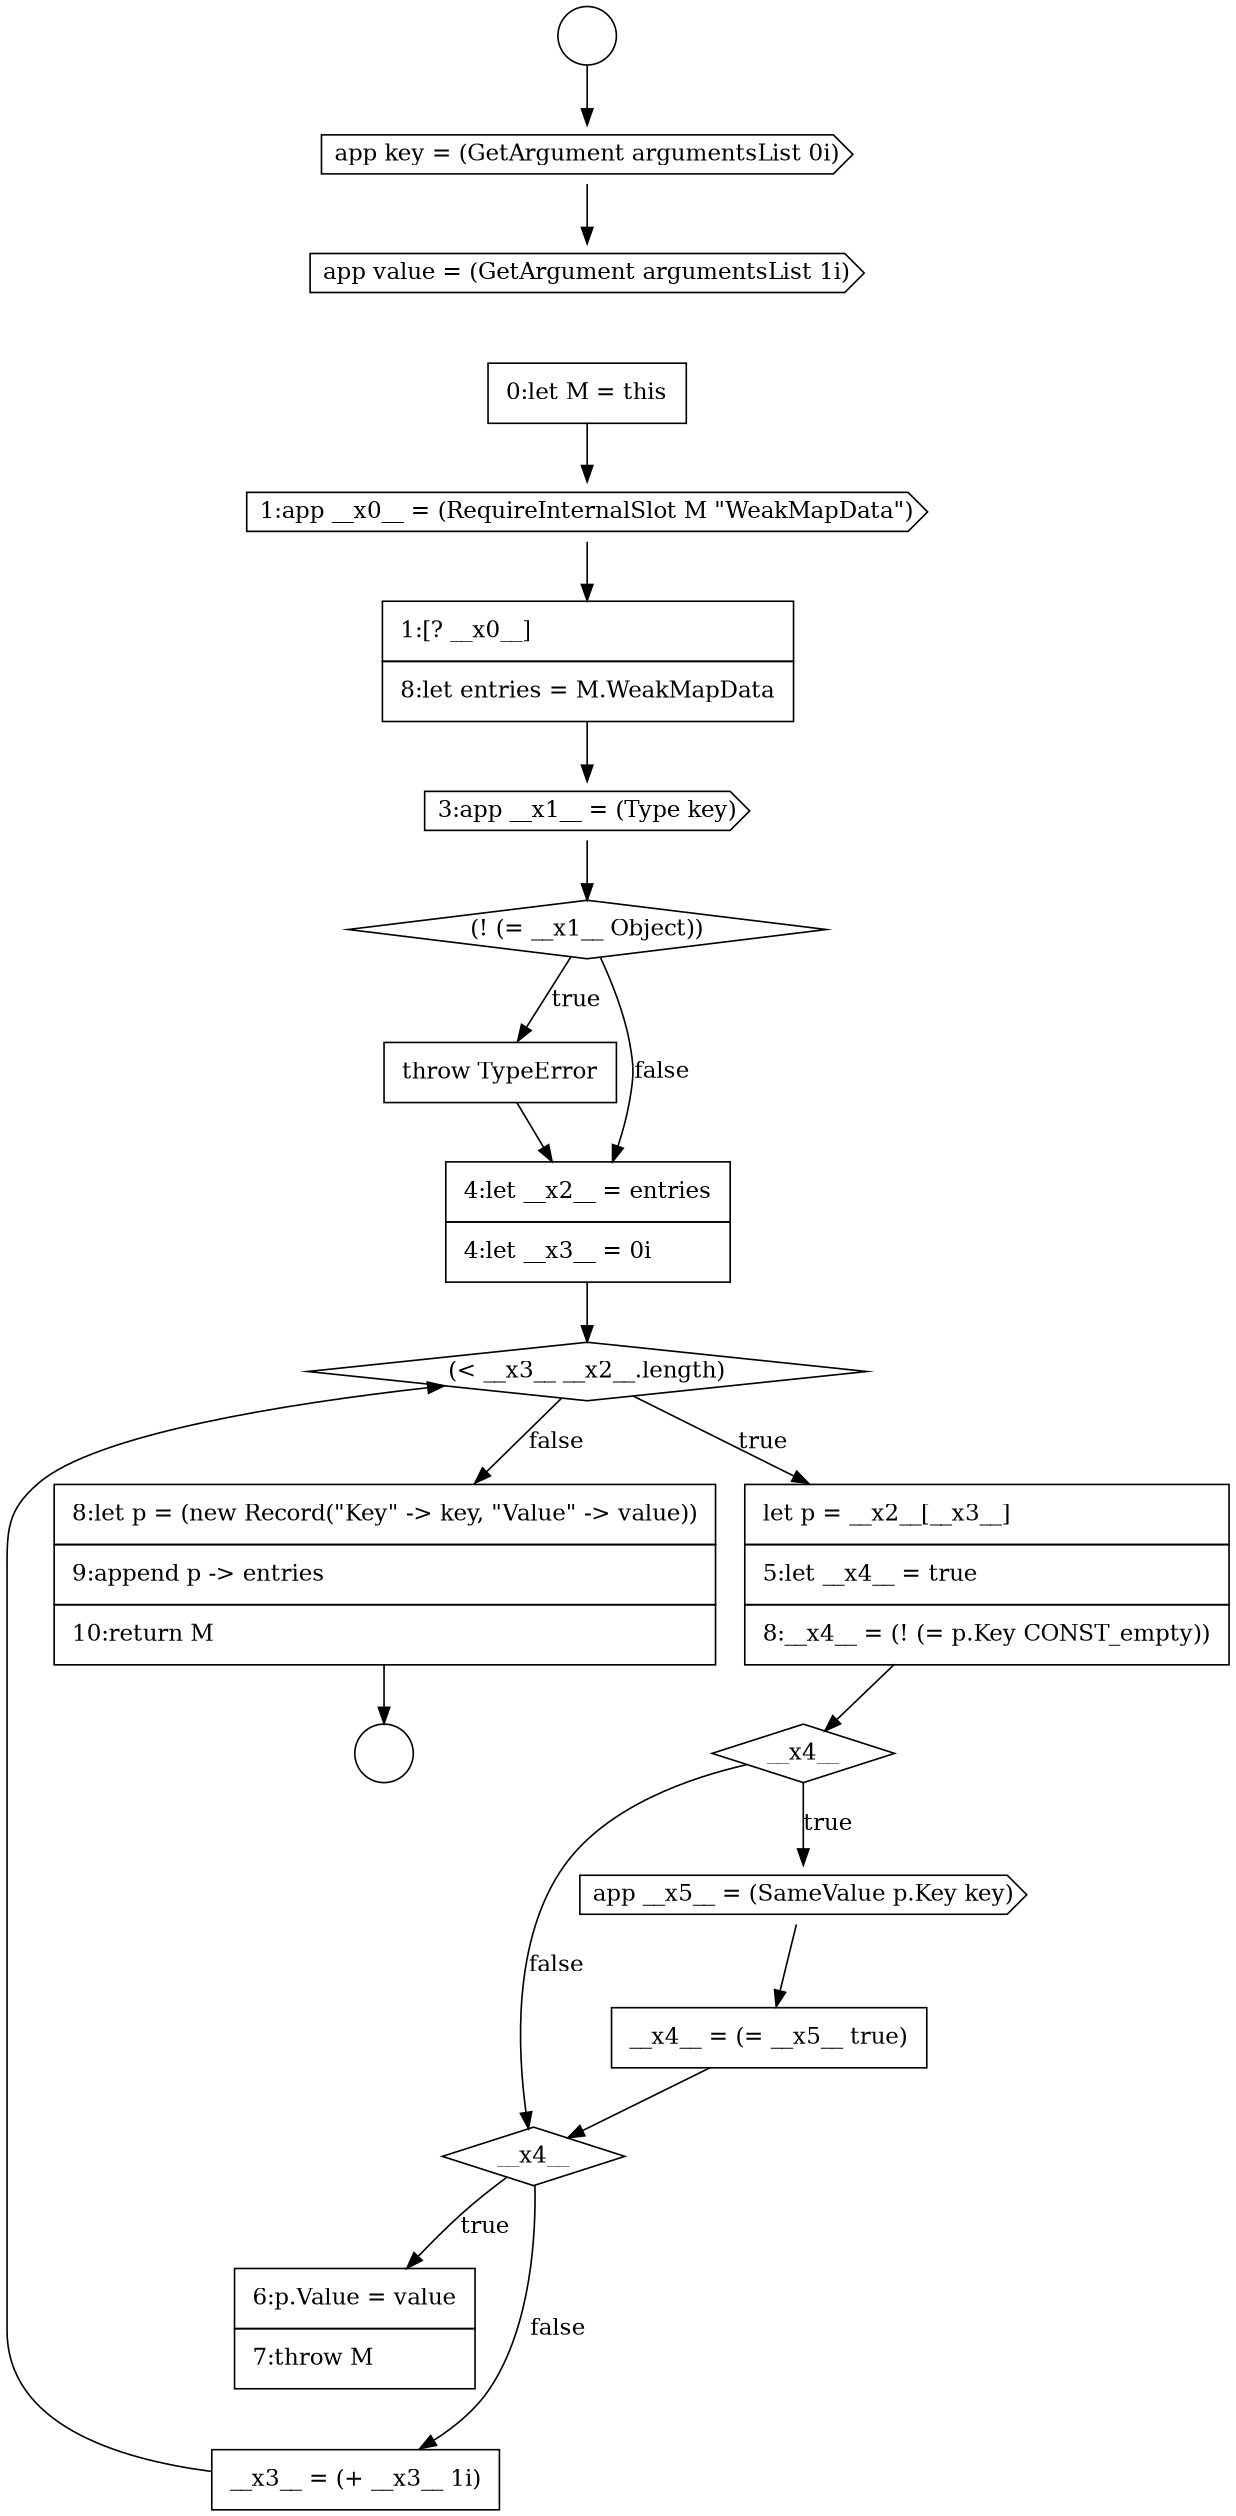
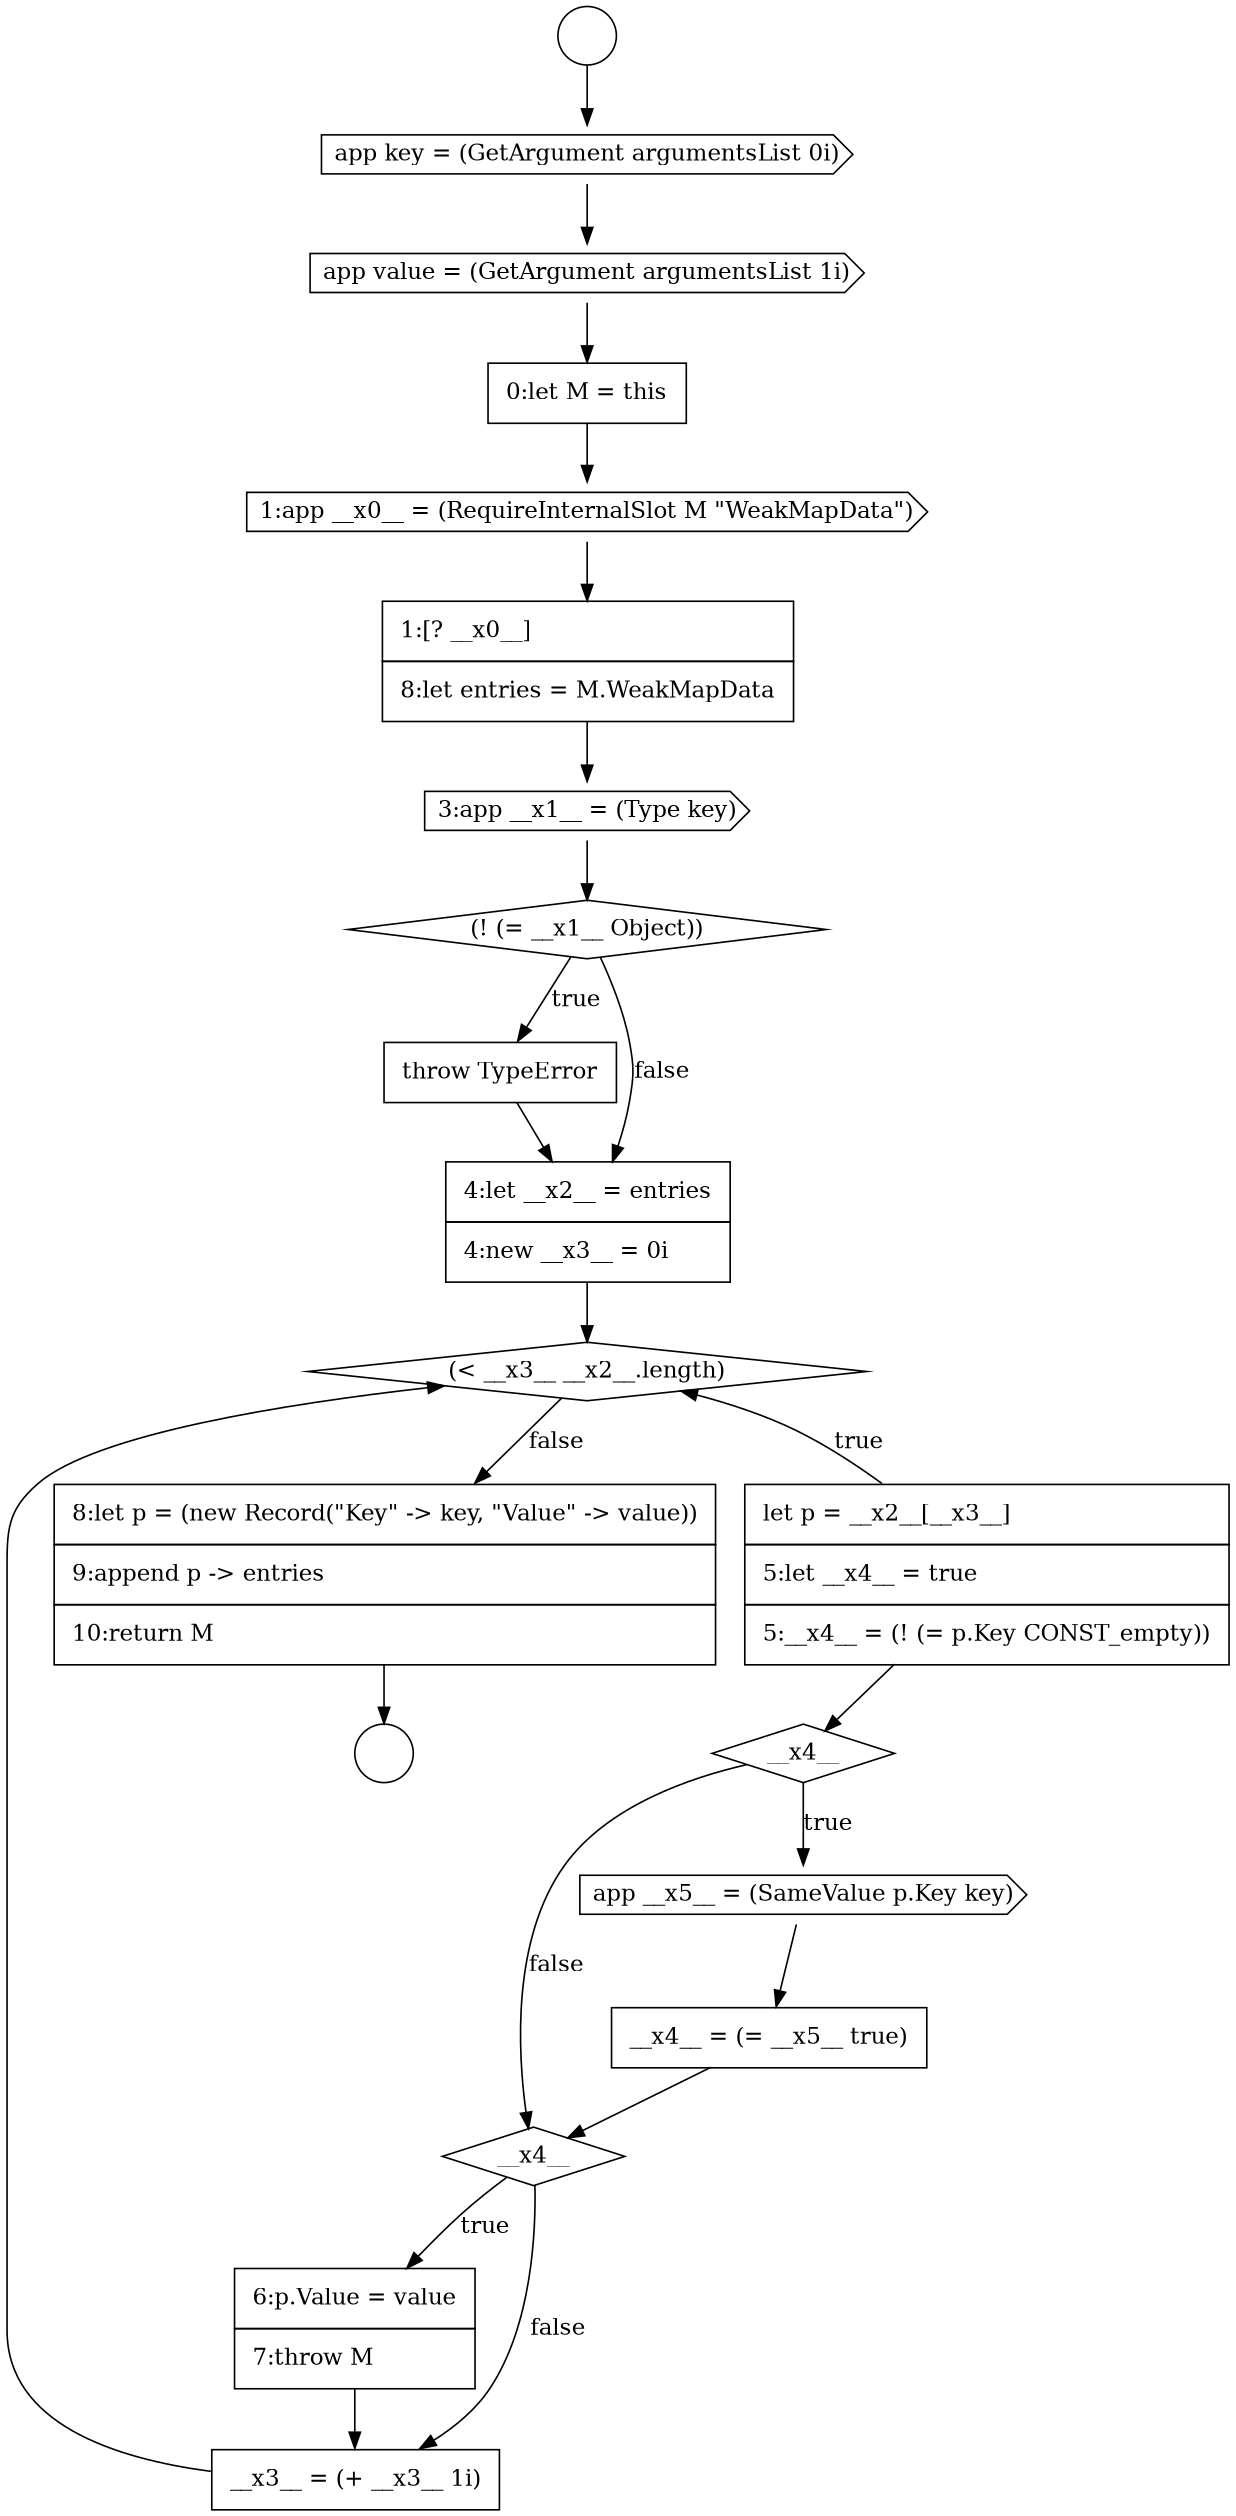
edge "app value = (GetArgument argumentsList 1i)" -> "0:let M = this": added
node "4:let __x2__ = entries": text "4:let __x3__ = 0i" -> "4:new __x3__ = 0i"
edge "(< __x3__ __x2__.length)" -> "let p = __x2__[__x3__]": reversed
node "let p = __x2__[__x3__]": text "8:__x4__ = (! (= p.Key CONST_empty))" -> "5:__x4__ = (! (= p.Key CONST_empty))"
edge "6:p.Value = value" -> "__x3__ = (+ __x3__ 1i)": added
